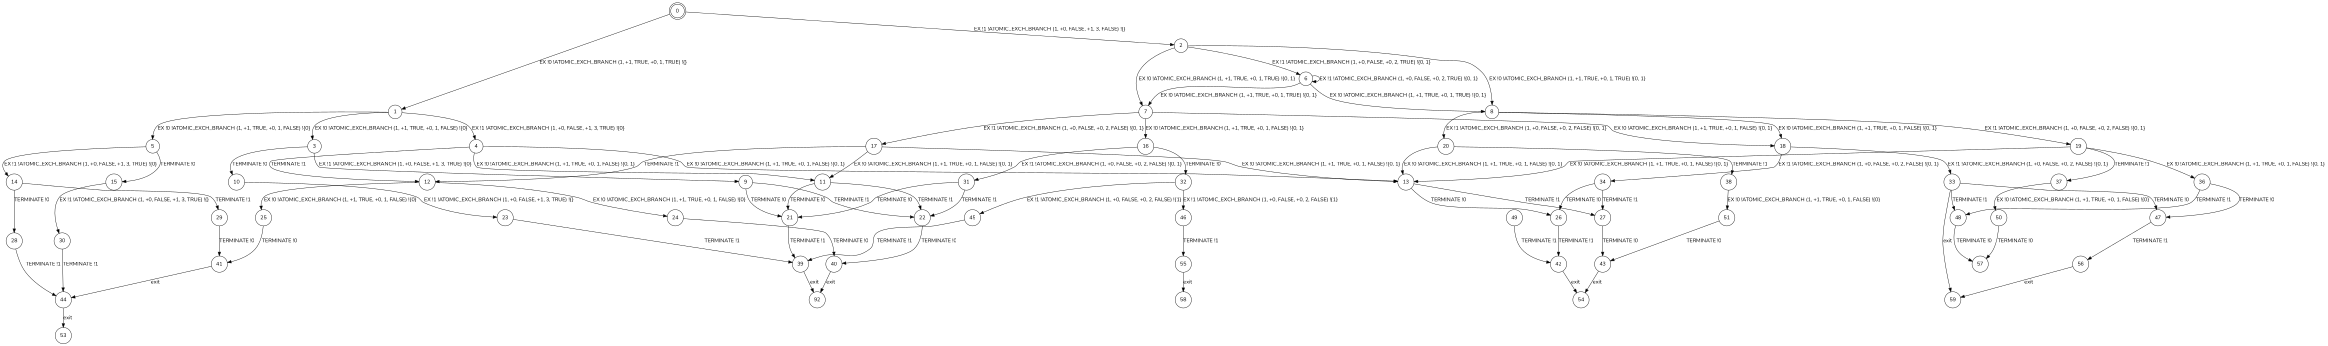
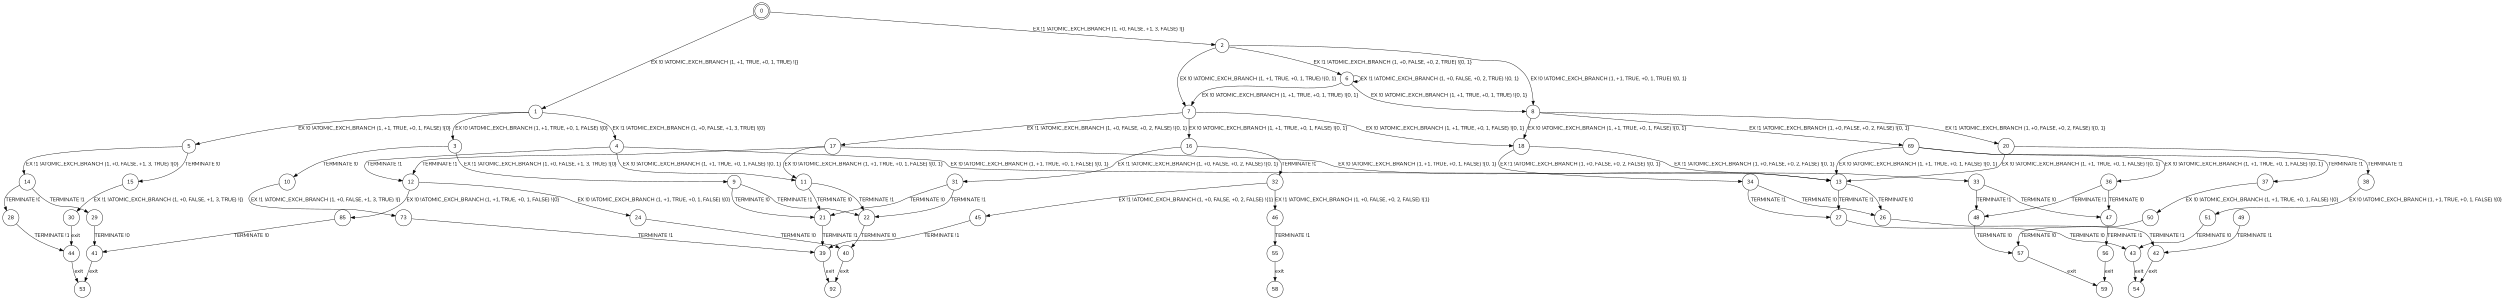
node "19": label "19" -> "69"
node "25": label "25" -> "85"
node "23": label "23" -> "73"
edge "33" -> "59": now "57" -> "59"
edge "30" -> "44": label "TERMINATE !1" -> "exit"
edge "41" -> "44": now "41" -> "53"
